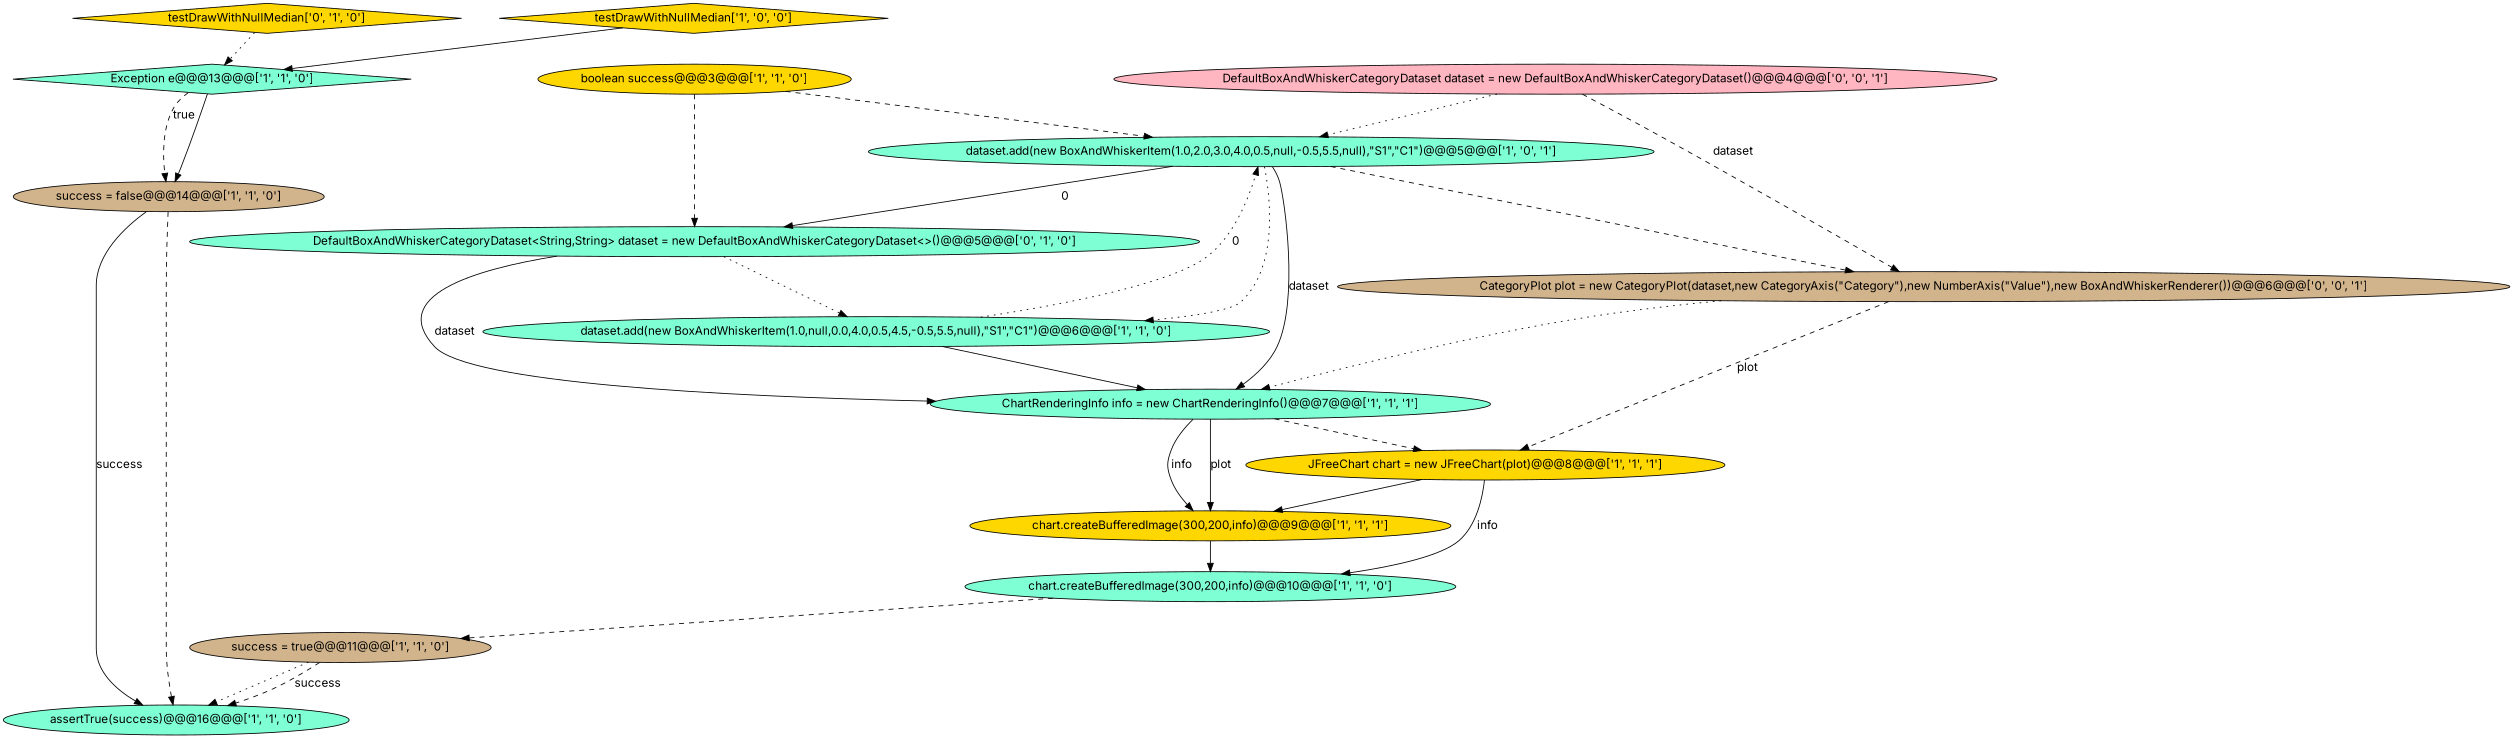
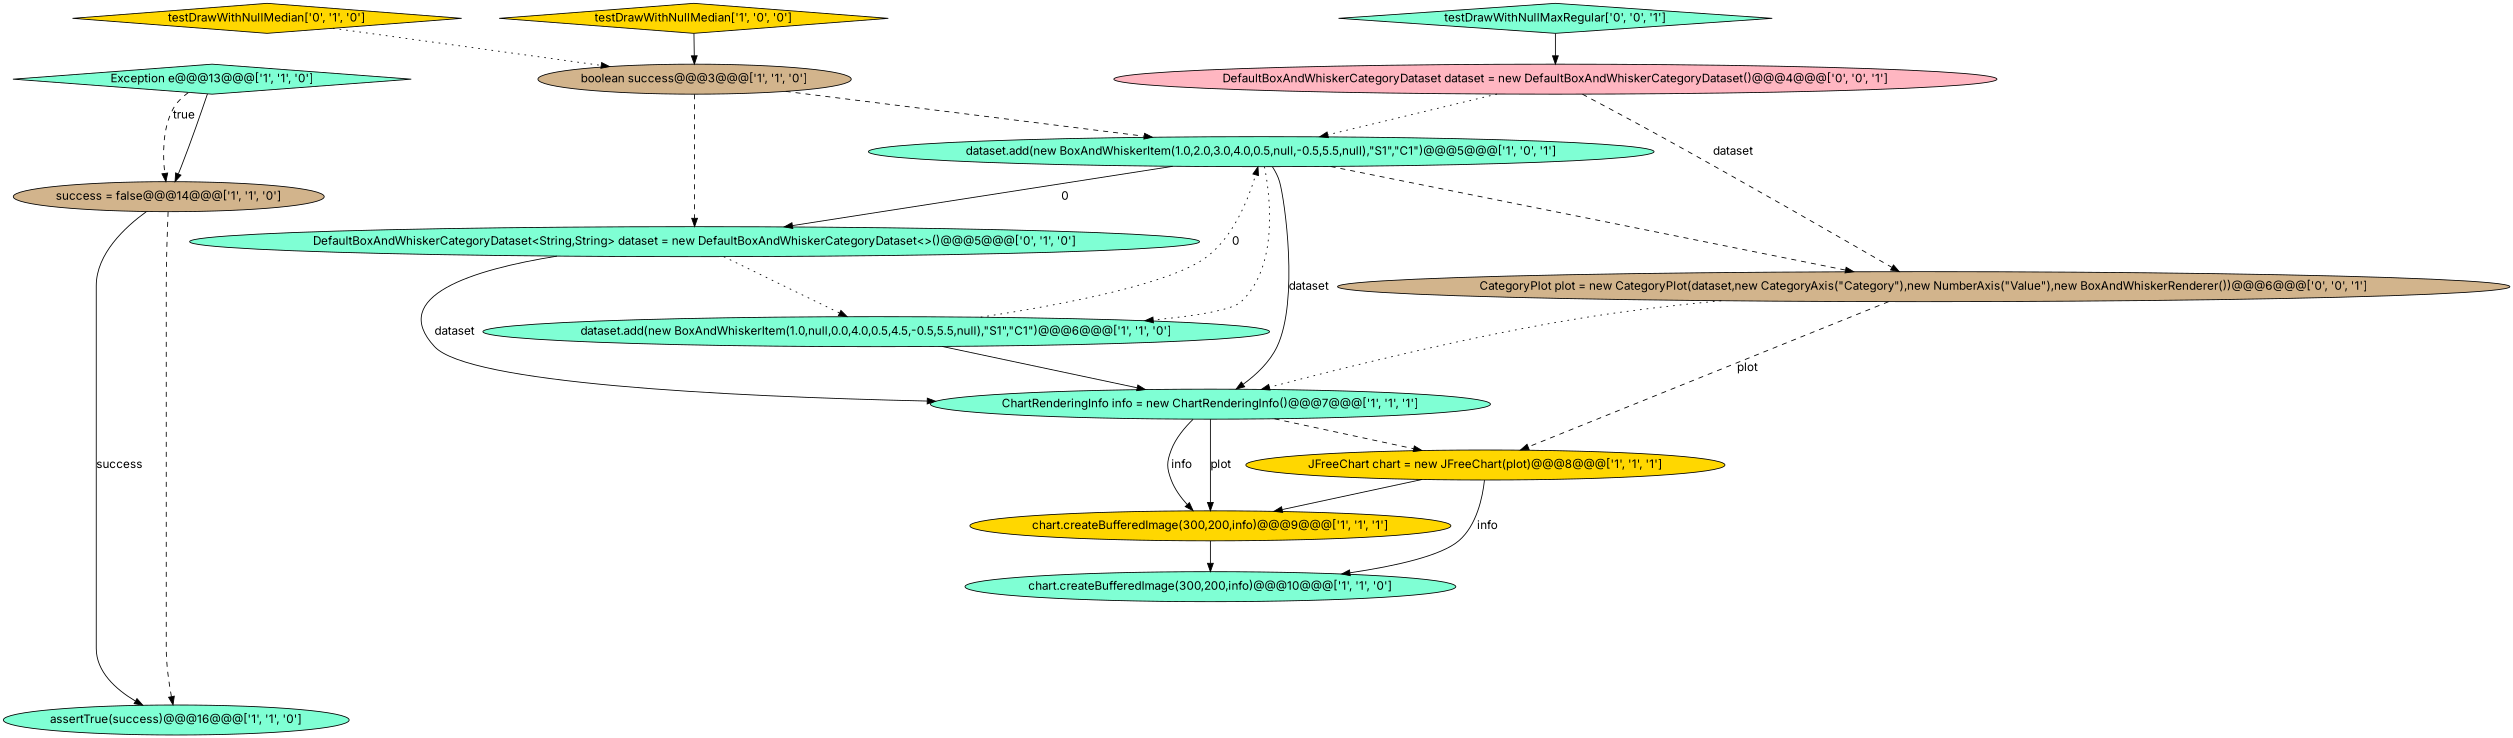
node "testDrawWithNullMaxRegular['0', '0', '1']": added
edge "testDrawWithNullMedian['0', '1', '0']" -> "Exception e@@@13@@@['1', '1', '0']": now "testDrawWithNullMedian['0', '1', '0']" -> "boolean success@@@3@@@['1', '1', '0']"
edge "testDrawWithNullMedian['1', '0', '0']" -> "Exception e@@@13@@@['1', '1', '0']": now "testDrawWithNullMedian['1', '0', '0']" -> "boolean success@@@3@@@['1', '1', '0']"
node "boolean success@@@3@@@['1', '1', '0']": fillcolor gold -> tan
node "success = true@@@11@@@['1', '1', '0']": removed
